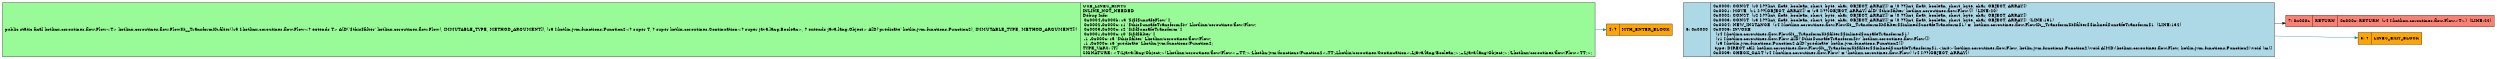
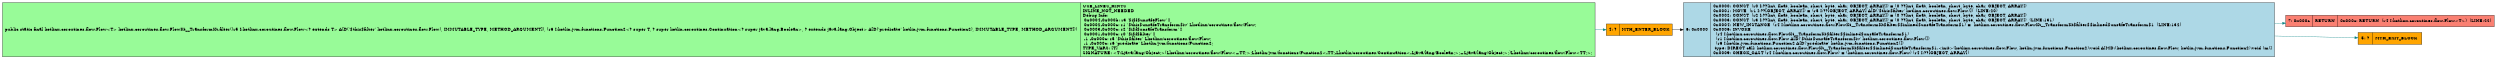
edge "6: 0x0000" -> "7: 0x000c": color black -> teal
edge "4: ?" -> "6: 0x0000": added
node "5: ?": text "LINES_EXIT_BLOCK" -> "MTH_EXIT_BLOCK"
